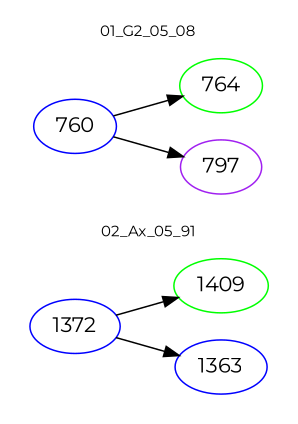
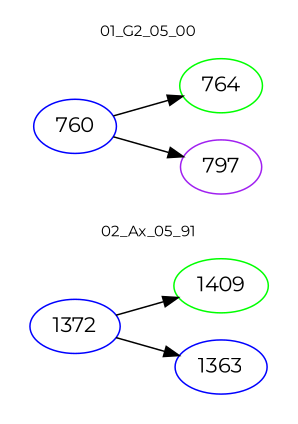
cluster "01_G2_05_08": label "01_G2_05_08" -> "01_G2_05_00"
